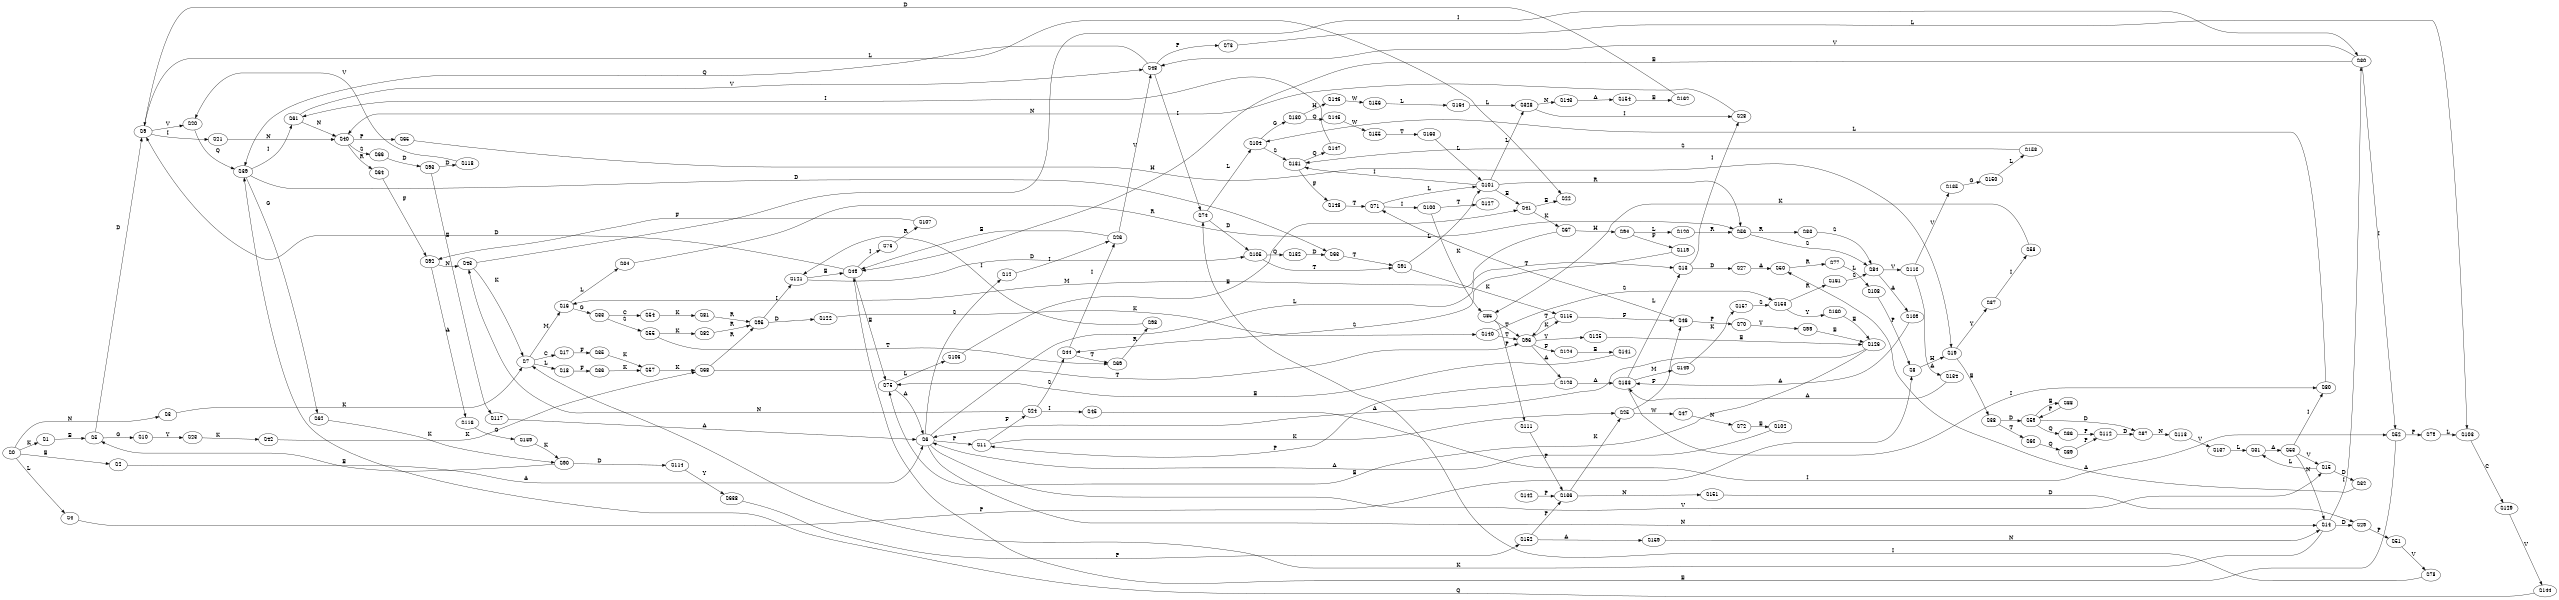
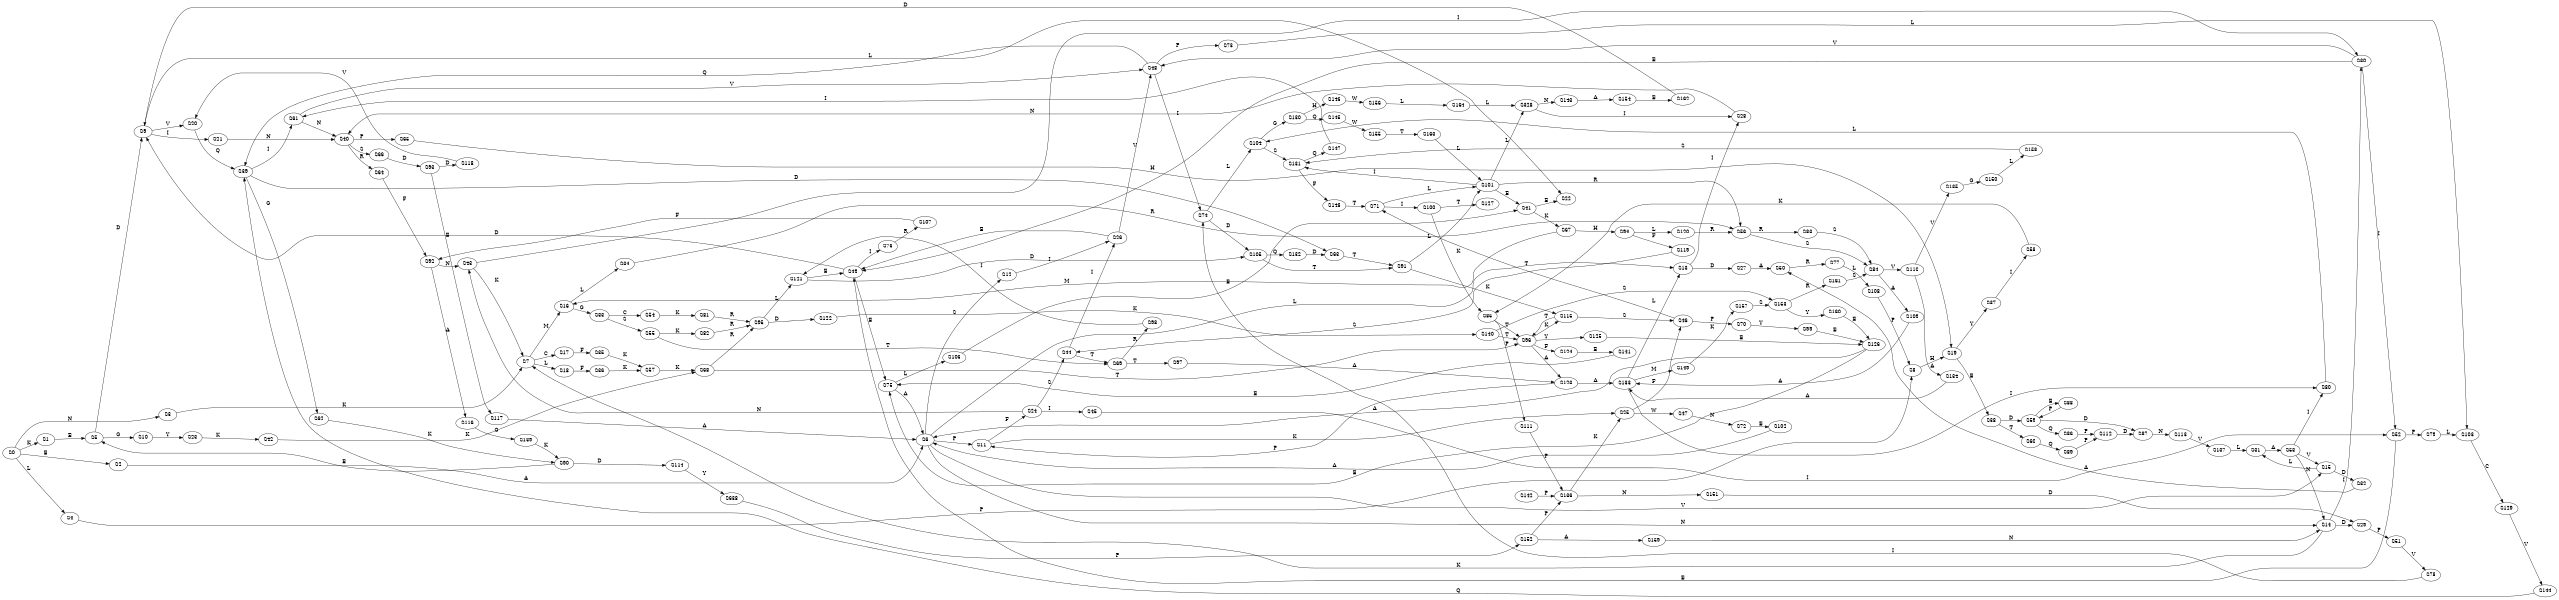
edge "S95" -> "S121": label "I" -> "L"
edge "S115" -> "S46": label "F" -> "S"
node "S97": added
